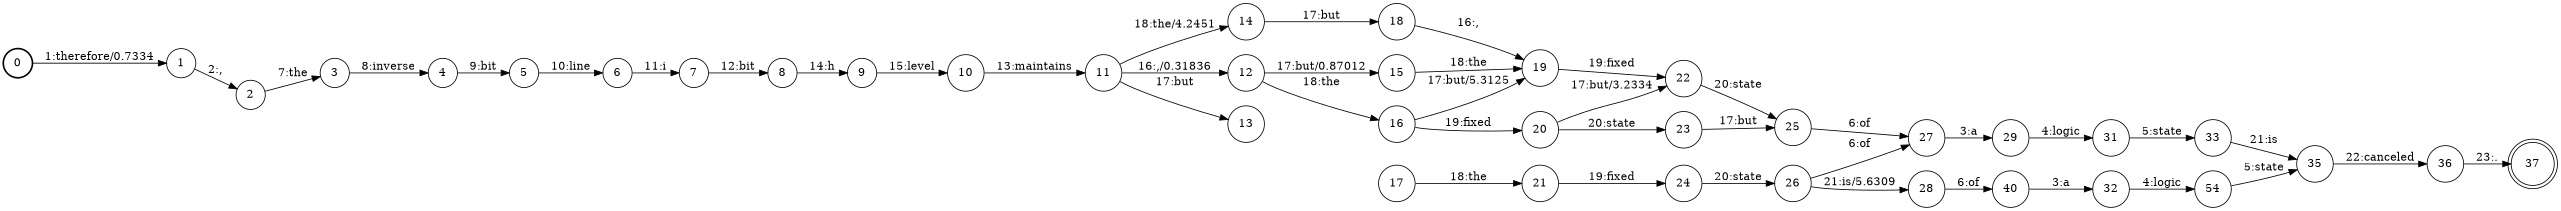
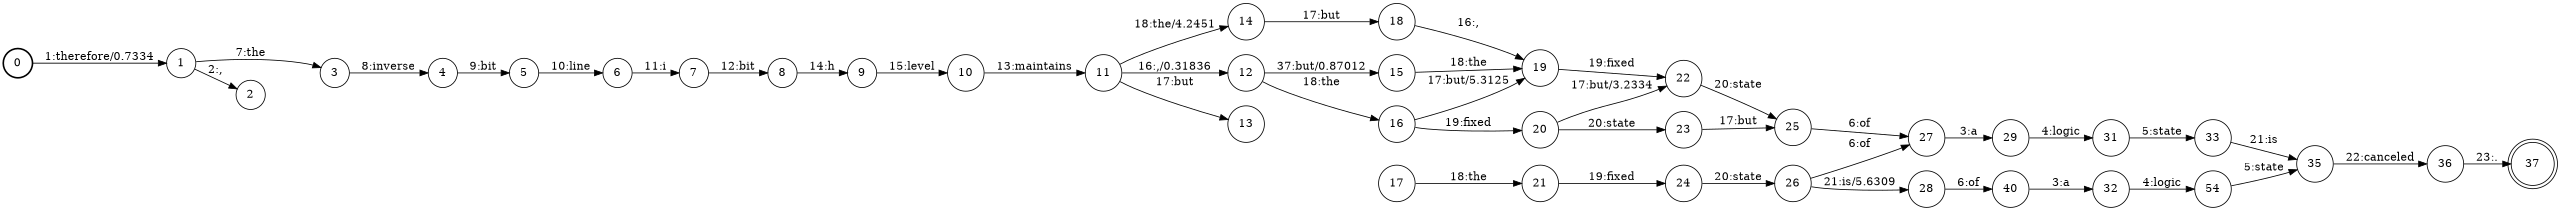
edge "12" -> "15": label "17:but/0.87012" -> "37:but/0.87012"
edge "2" -> "3": now "1" -> "3"
